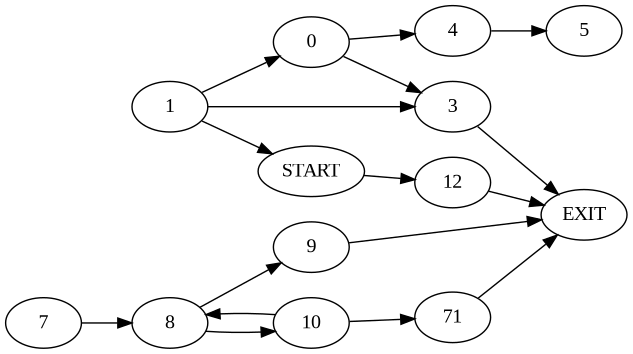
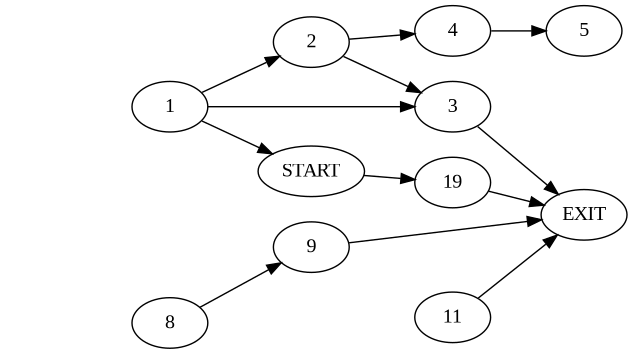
node "0": label "0" -> "2"
node "12": label "12" -> "19"
node "71": label "71" -> "11"
node "7": removed
node "10": removed
